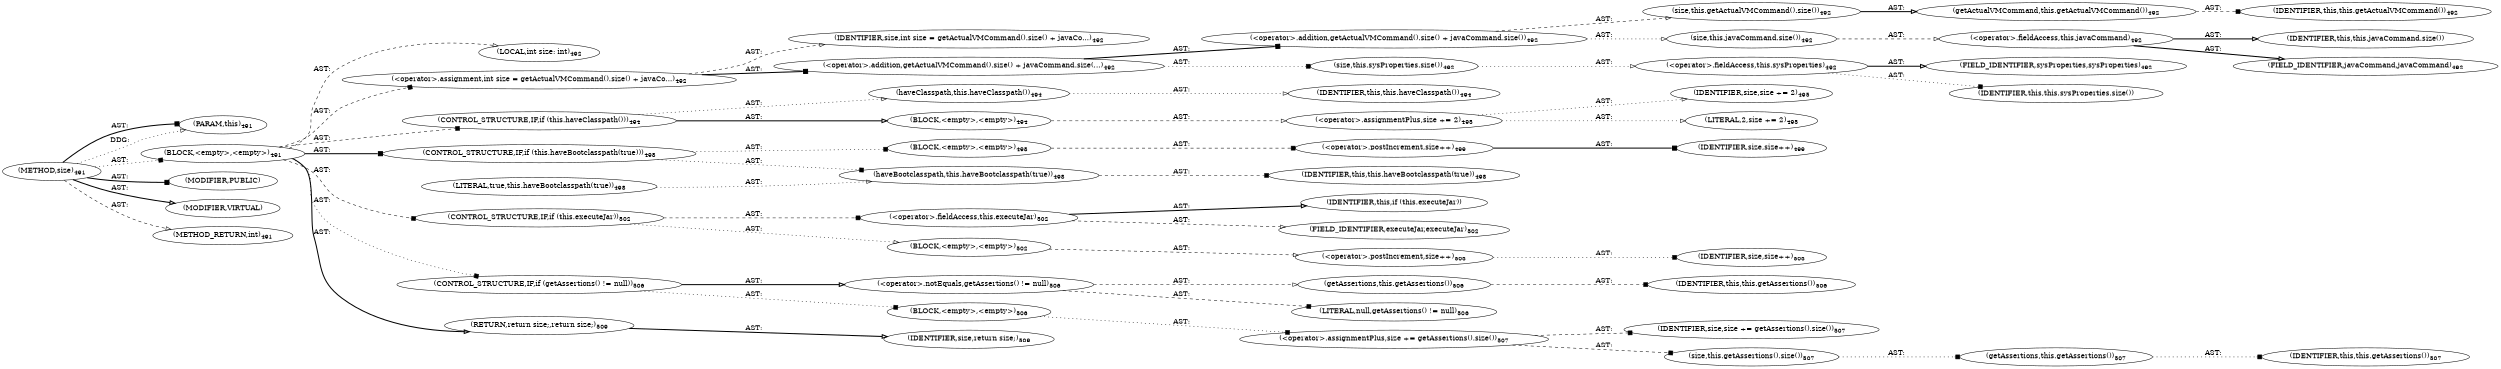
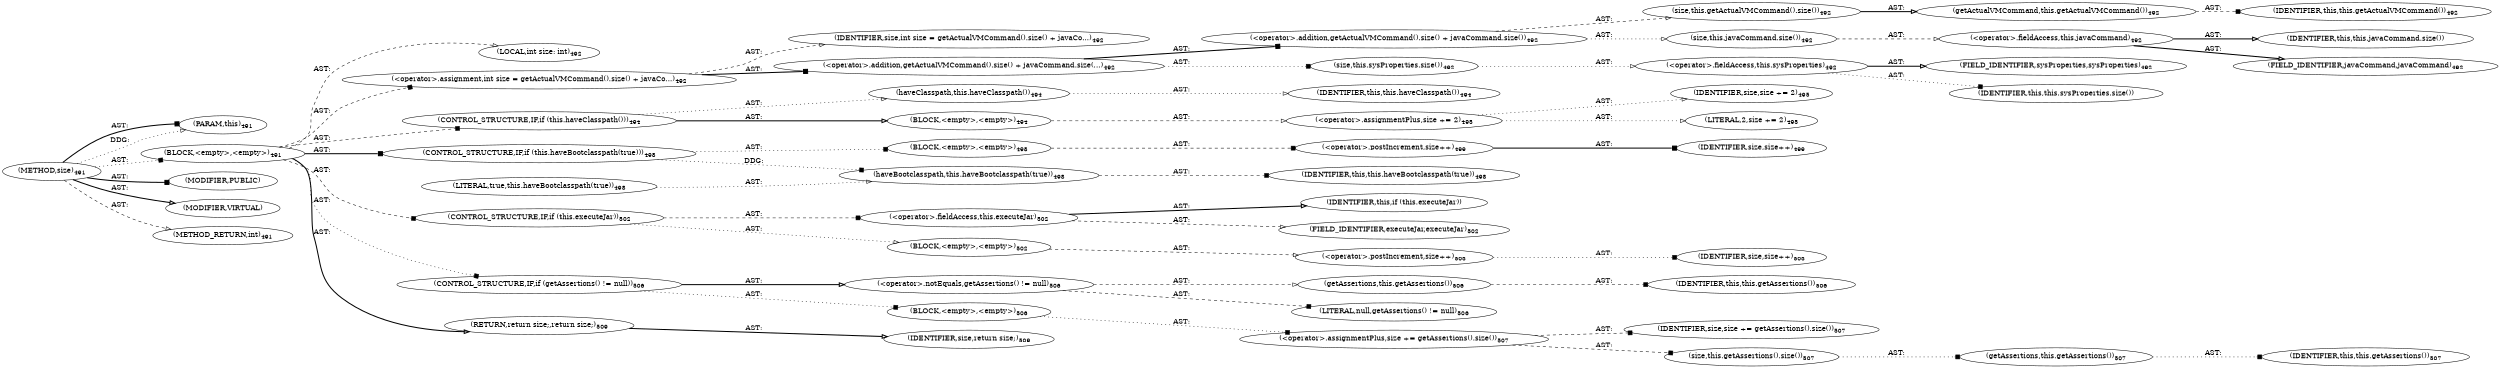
edge "(CONTROL_STRUCTURE,IF,if (this.haveBootclasspath(true)))" -> "(haveBootclasspath,this.haveBootclasspath(true))": label "AST: " -> "DDG: "
